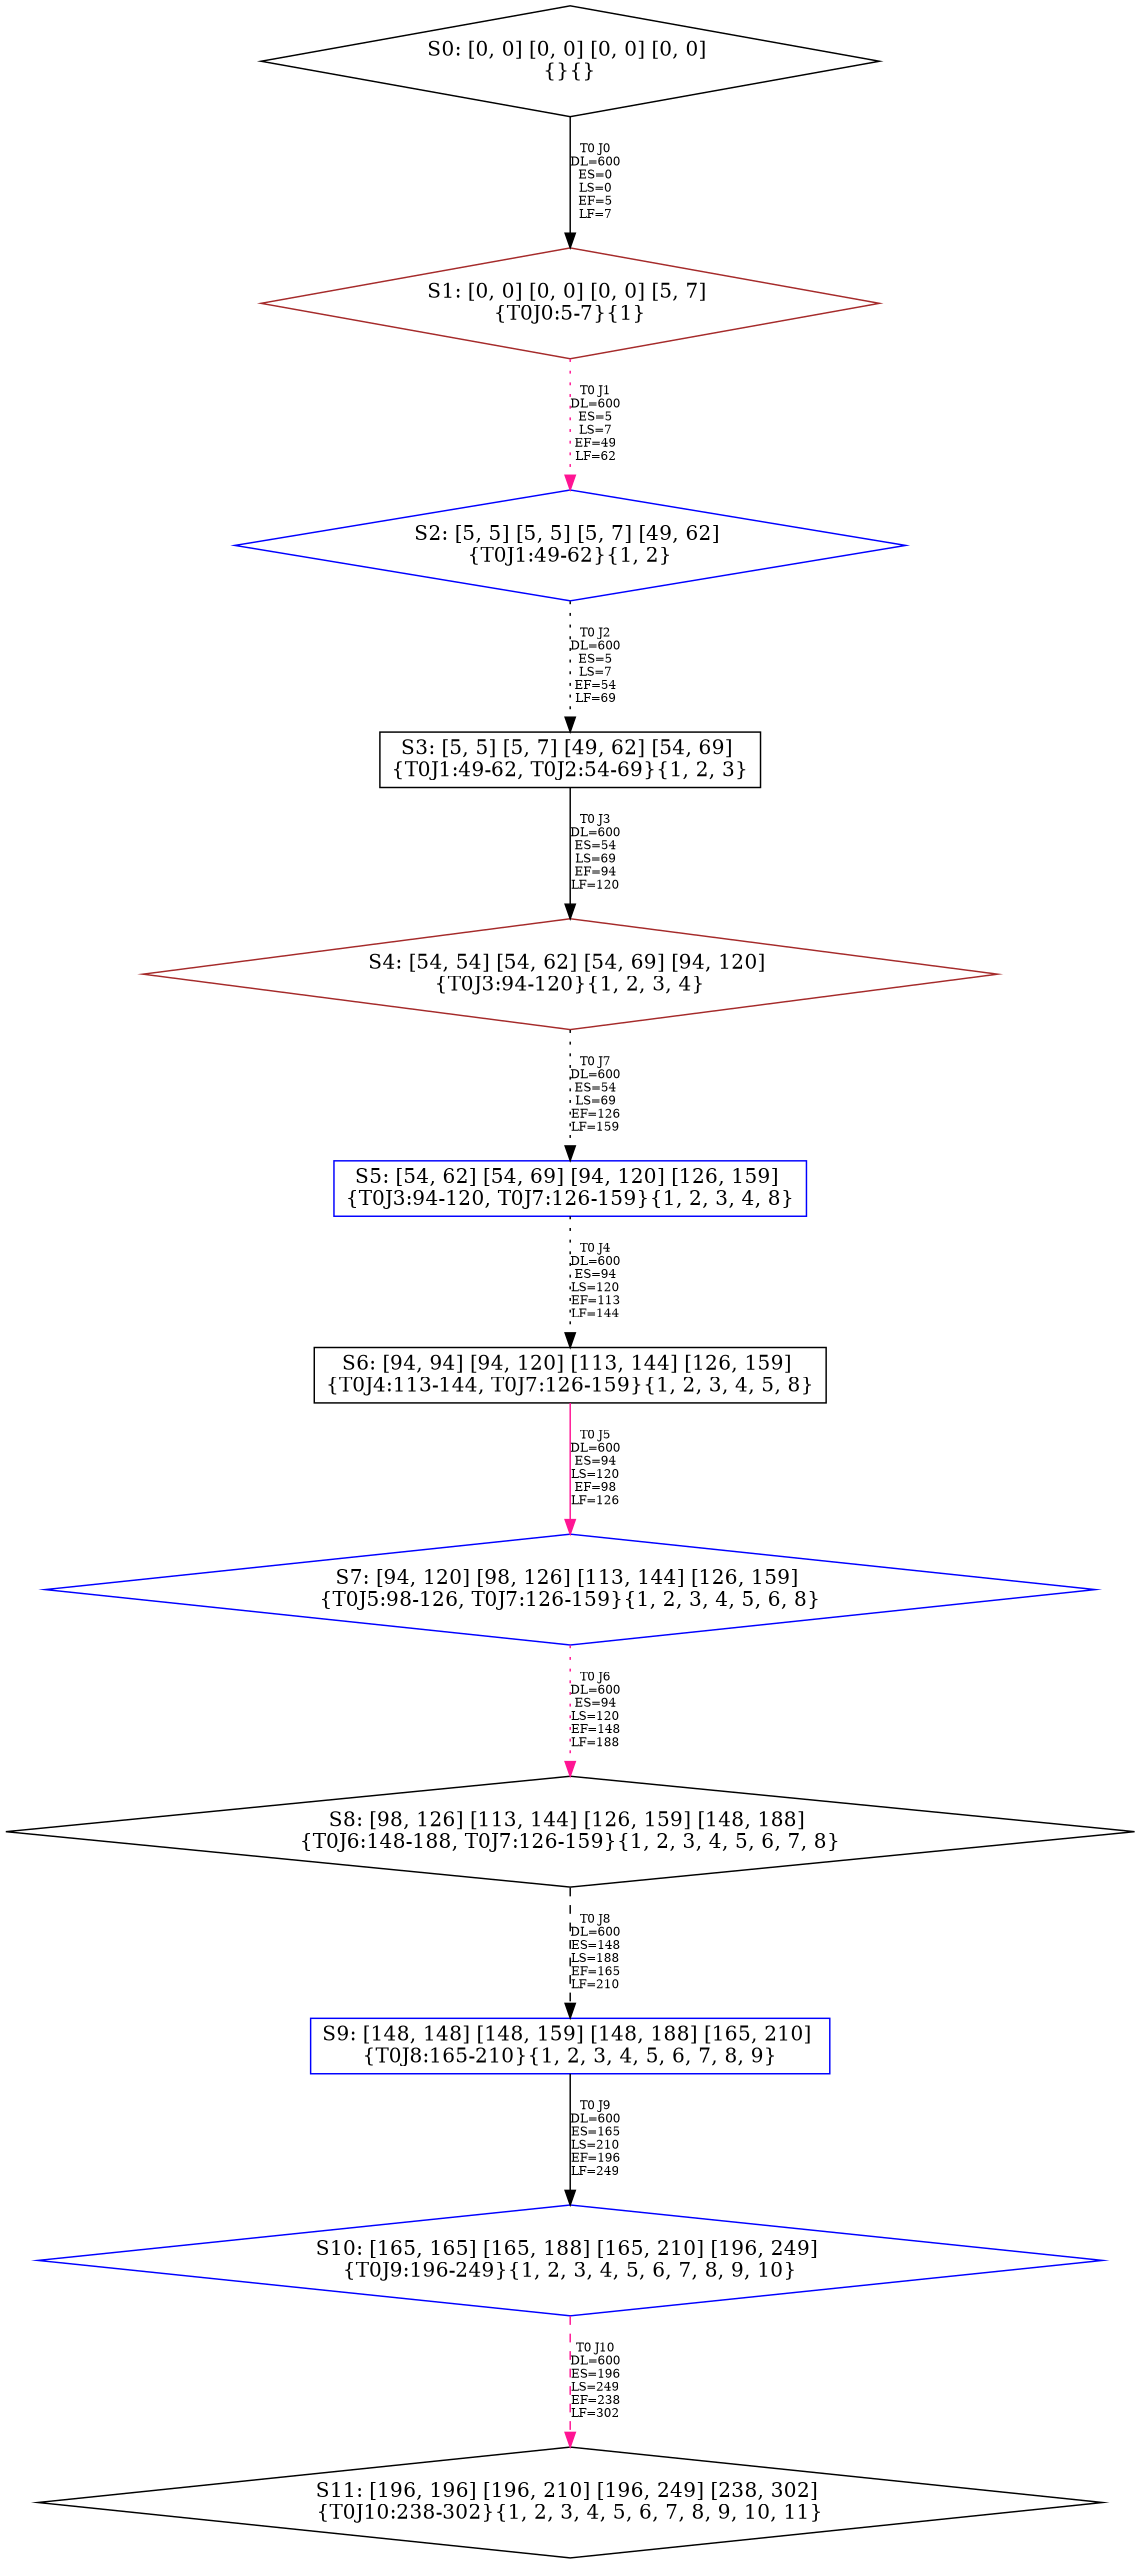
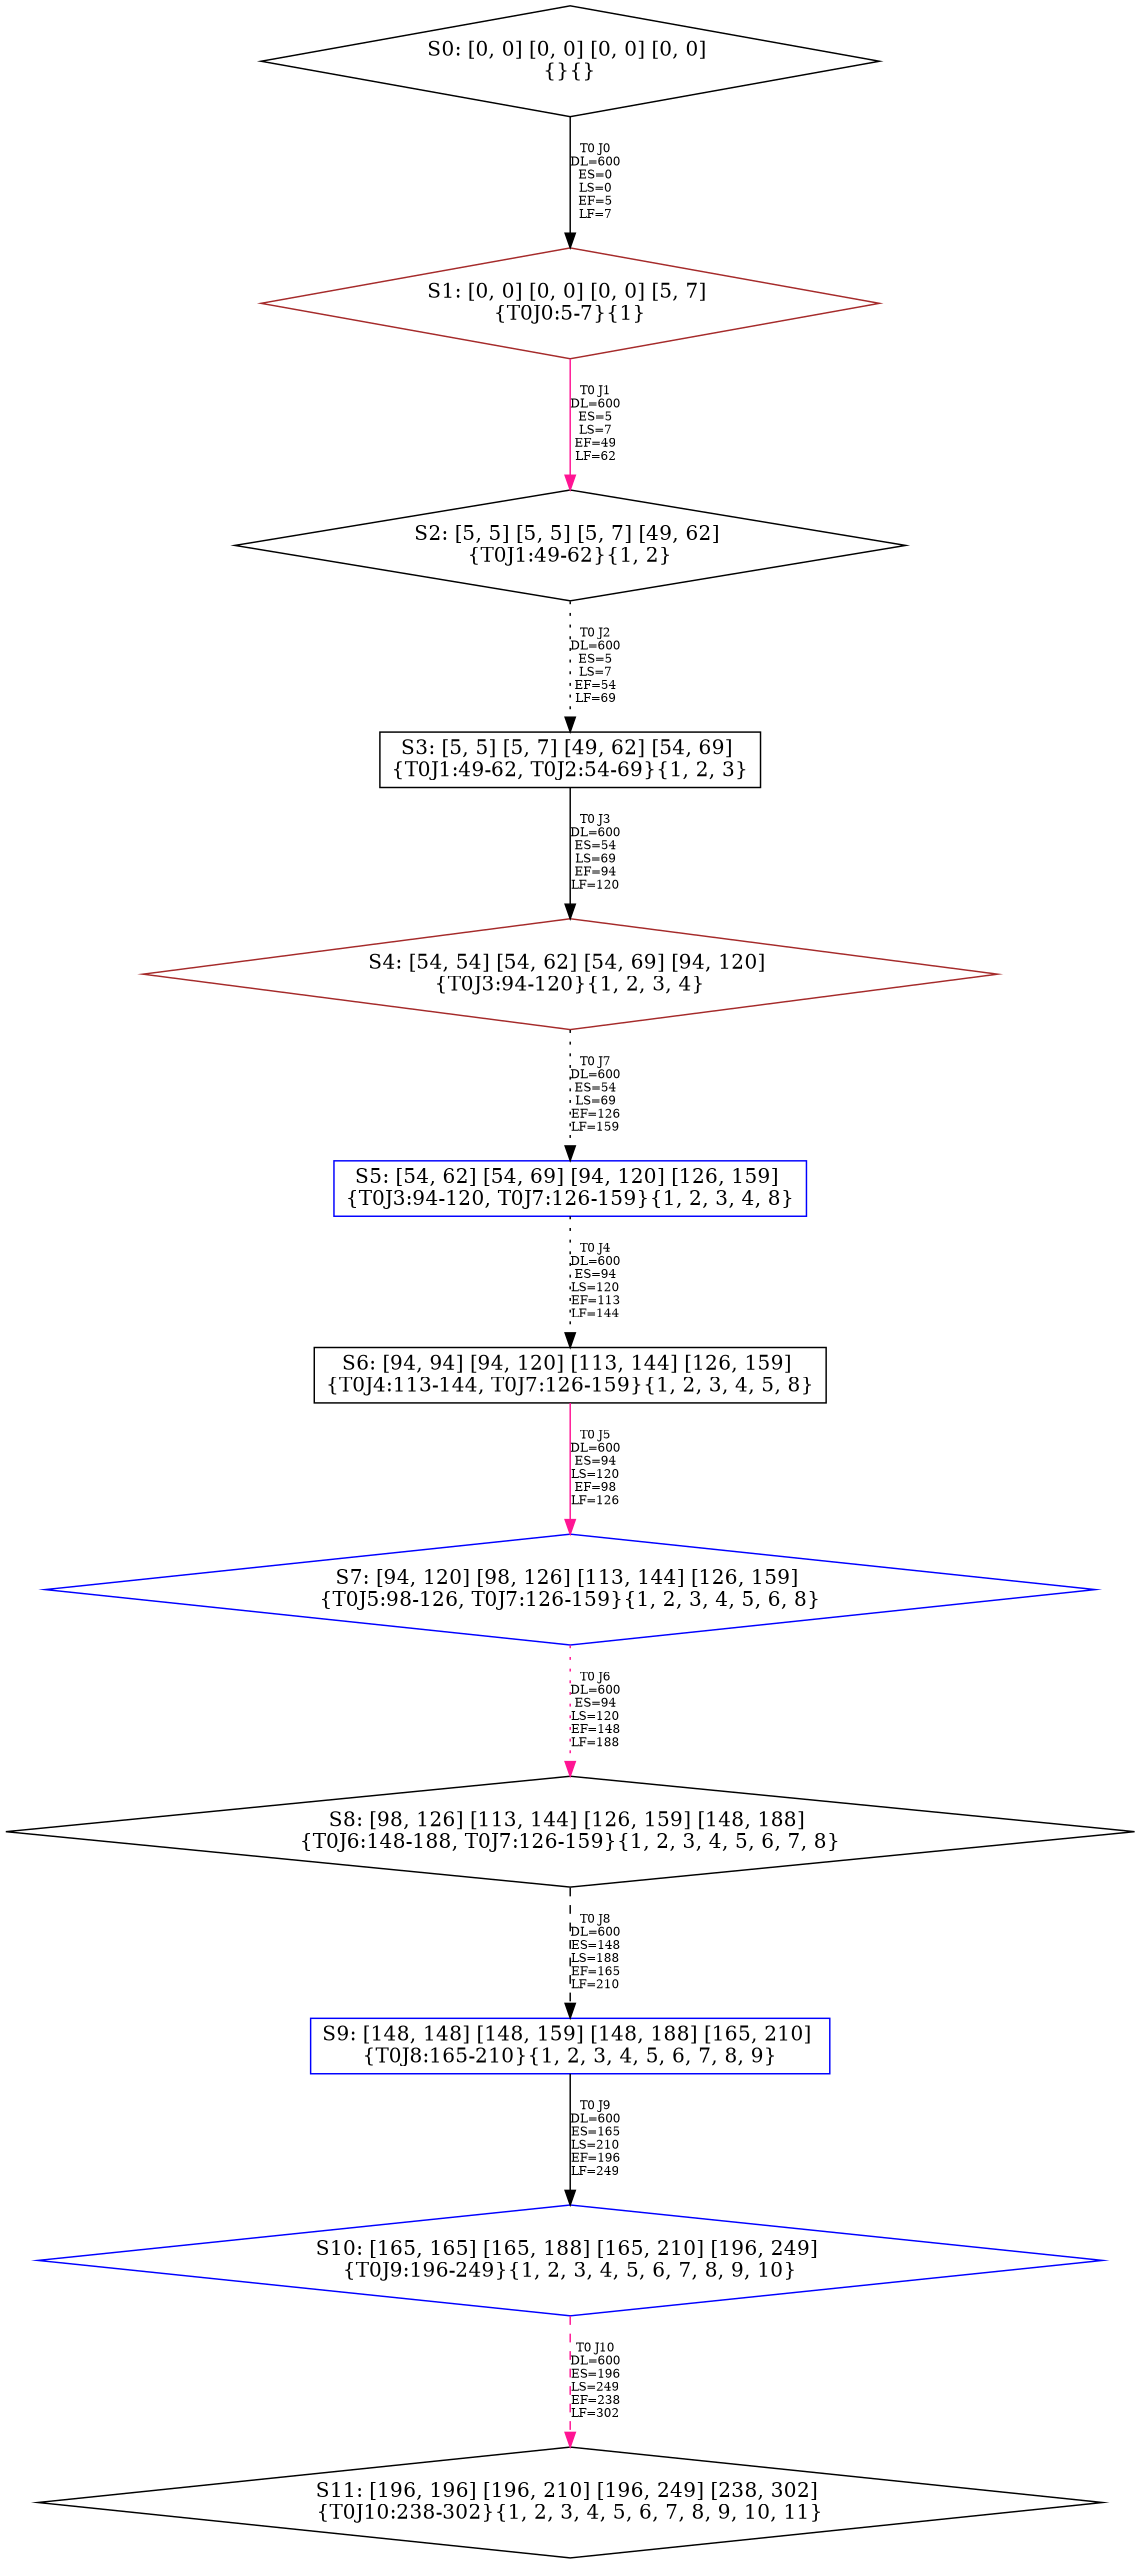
edge "S1: [0, 0] [0, 0] [0, 0] [5, 7] {T0J0:5-7}{1}" -> "S2: [5, 5] [5, 5] [5, 7] [49, 62] {T0J1:49-62}{1, 2}": style dotted -> solid
node "S2: [5, 5] [5, 5] [5, 7] [49, 62] {T0J1:49-62}{1, 2}": color blue -> black
